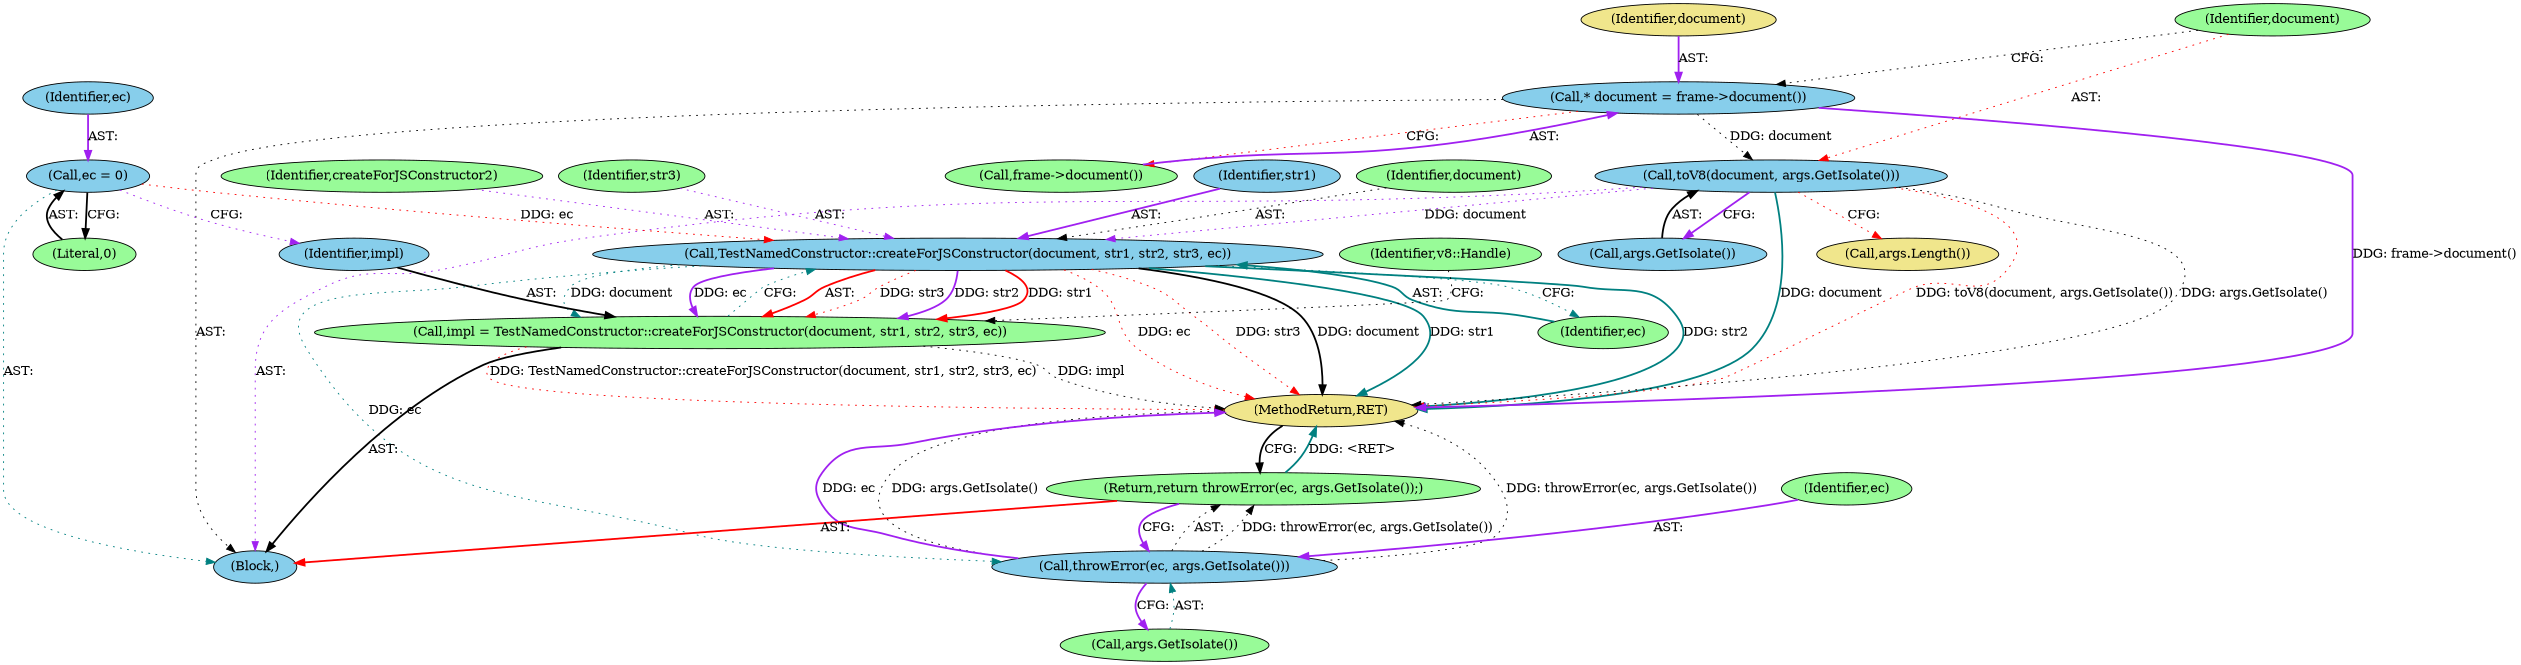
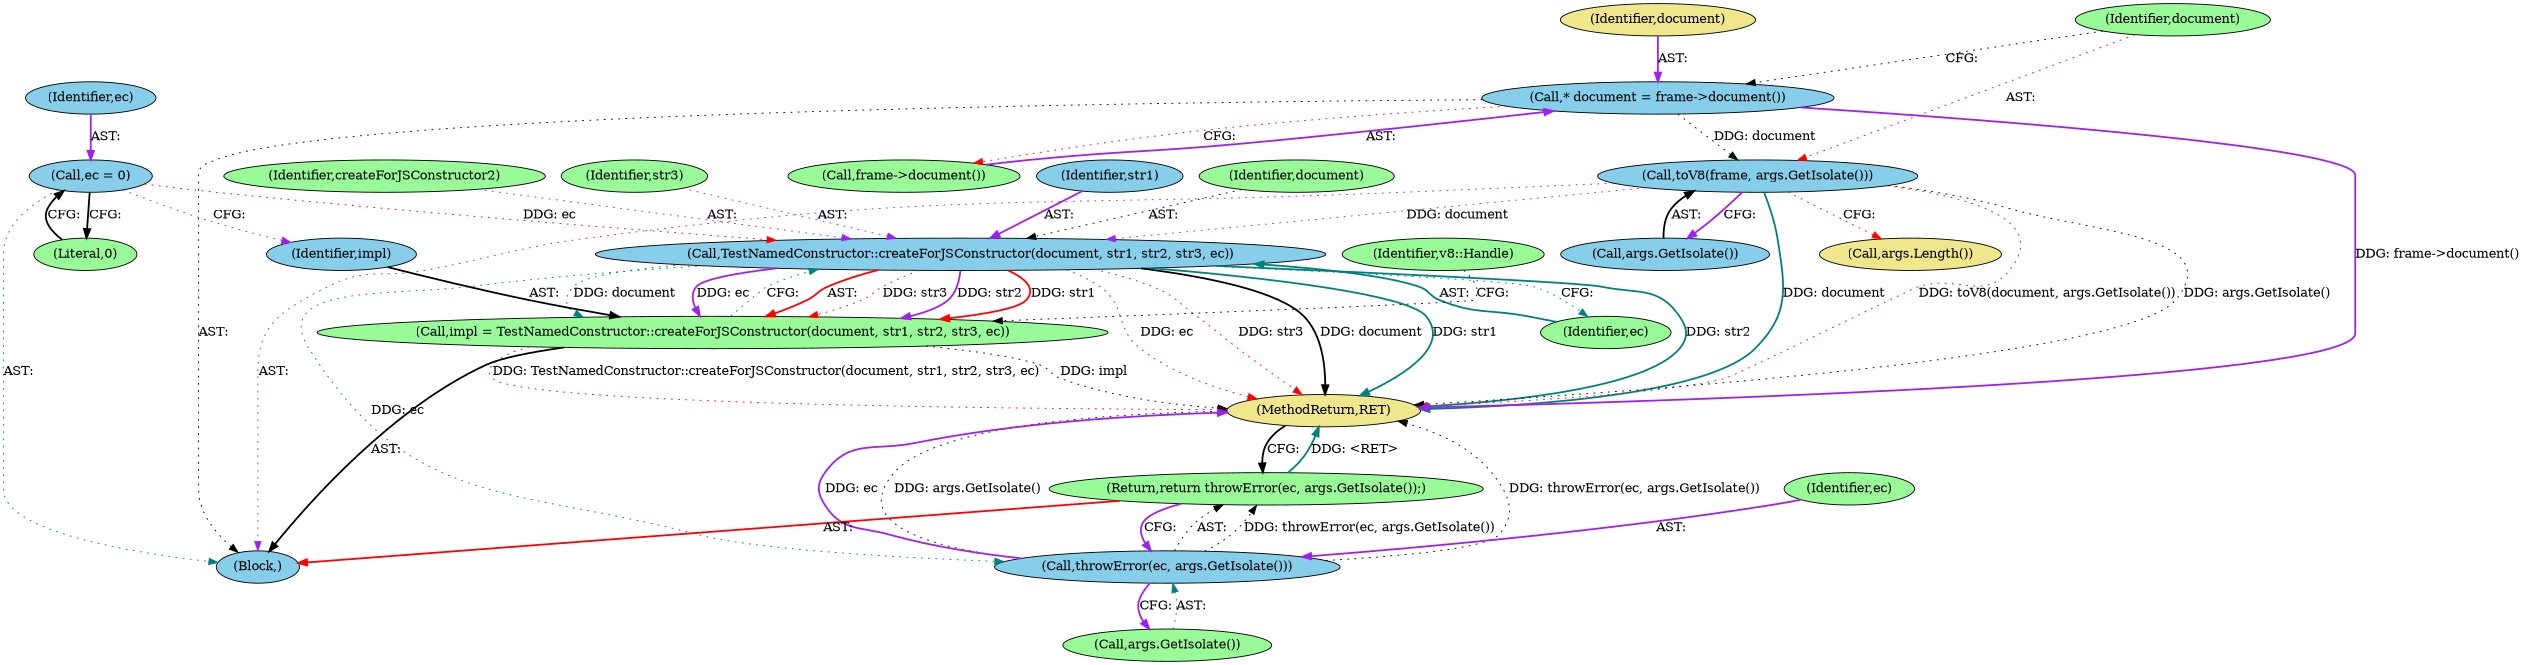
node "(Call,toV8(document, args.GetIsolate()))": label "(Call,toV8(document, args.GetIsolate()))" -> "(Call,toV8(frame, args.GetIsolate()))"
edge "(Literal,0)" -> "(Call,ec = 0)": label "AST: " -> "CFG: "
